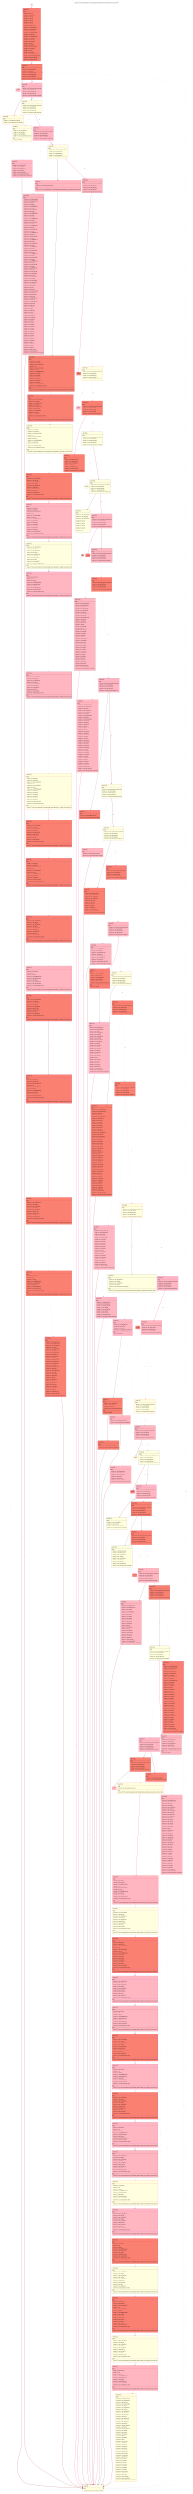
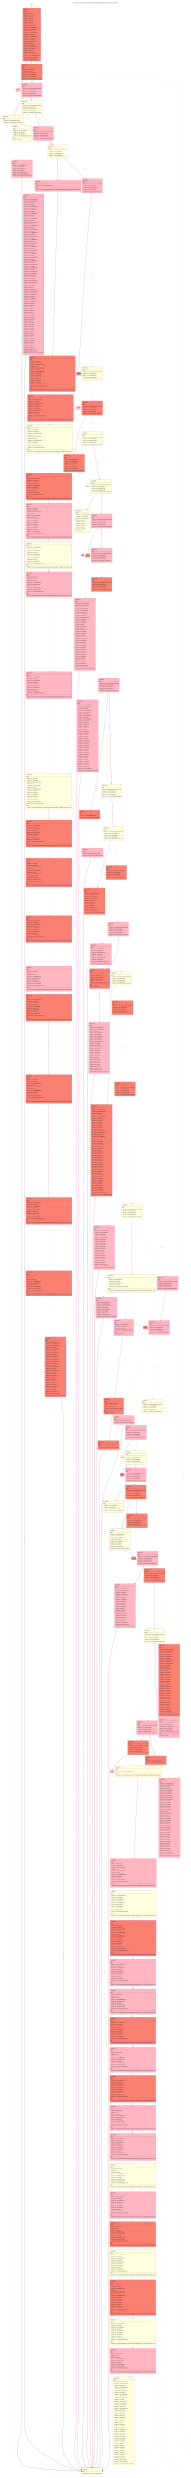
node "0x401ed4 [27]": removed
